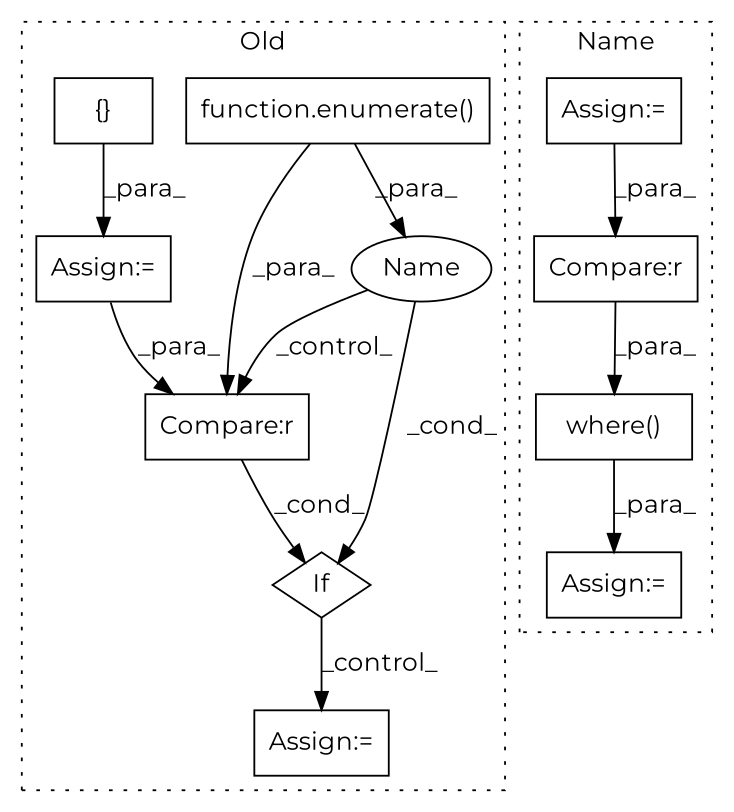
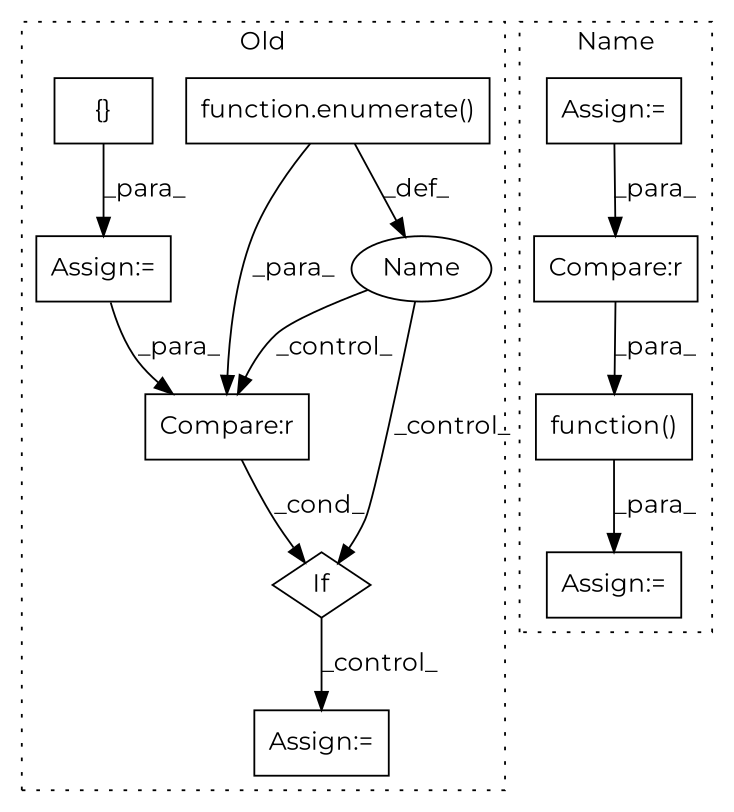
edge "function.enumerate()" -> "Name": label "_para_" -> "_def_"
edge "Name" -> "If": label "_cond_" -> "_control_"
node "where()": label "where()" -> "function()"
